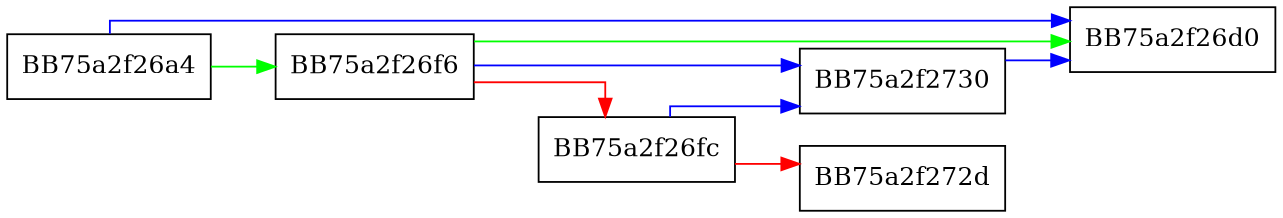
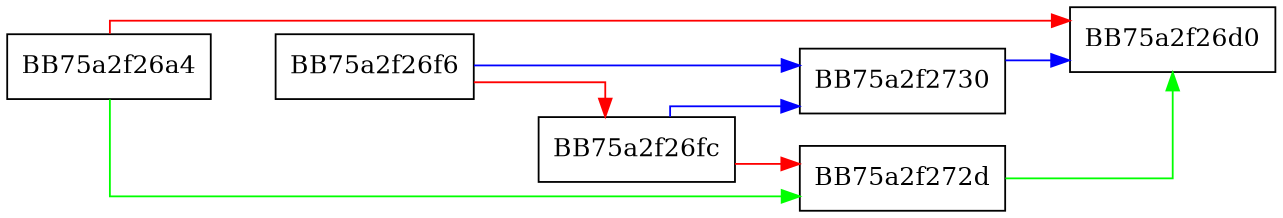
edge "BB75a2f26a4" -> "BB75a2f26d0": color blue -> red
edge "BB75a2f26f6" -> "BB75a2f26d0": now "BB75a2f272d" -> "BB75a2f26d0"
edge "BB75a2f26a4" -> "BB75a2f26f6": now "BB75a2f26a4" -> "BB75a2f272d"
